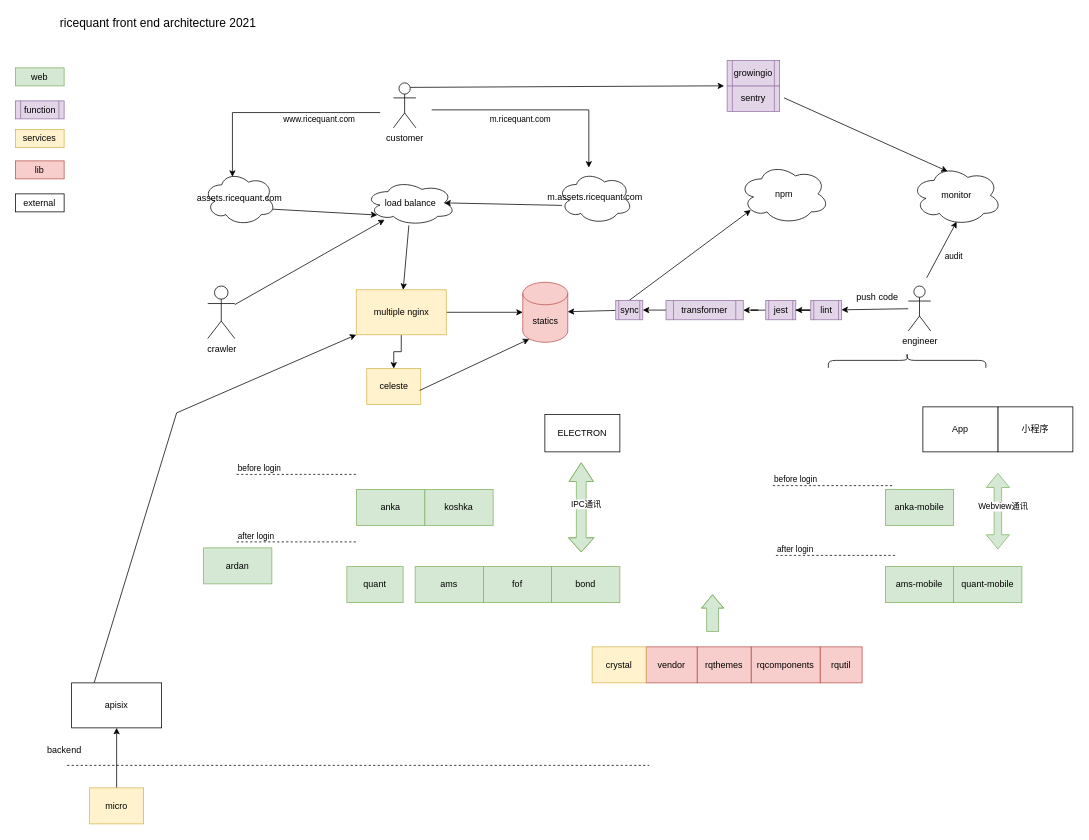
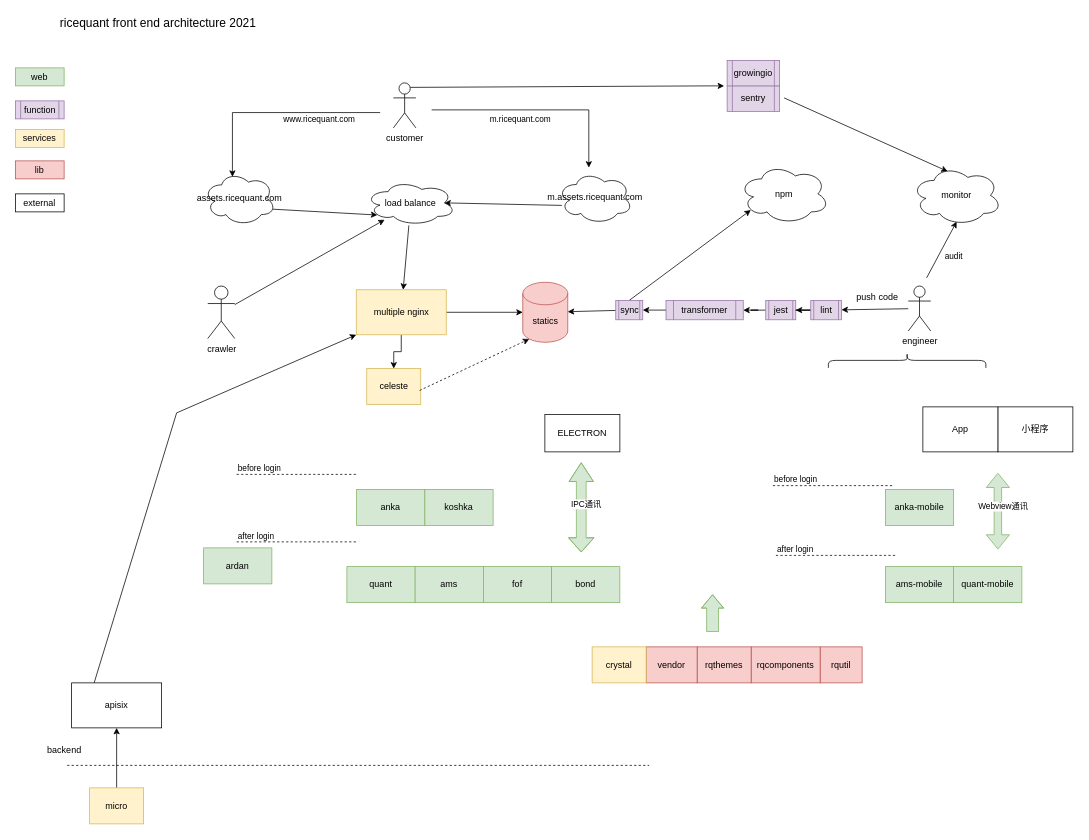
edge "celeste" -> "statics": style solid -> dashed
node "quant": size 56x36 -> 68x36
